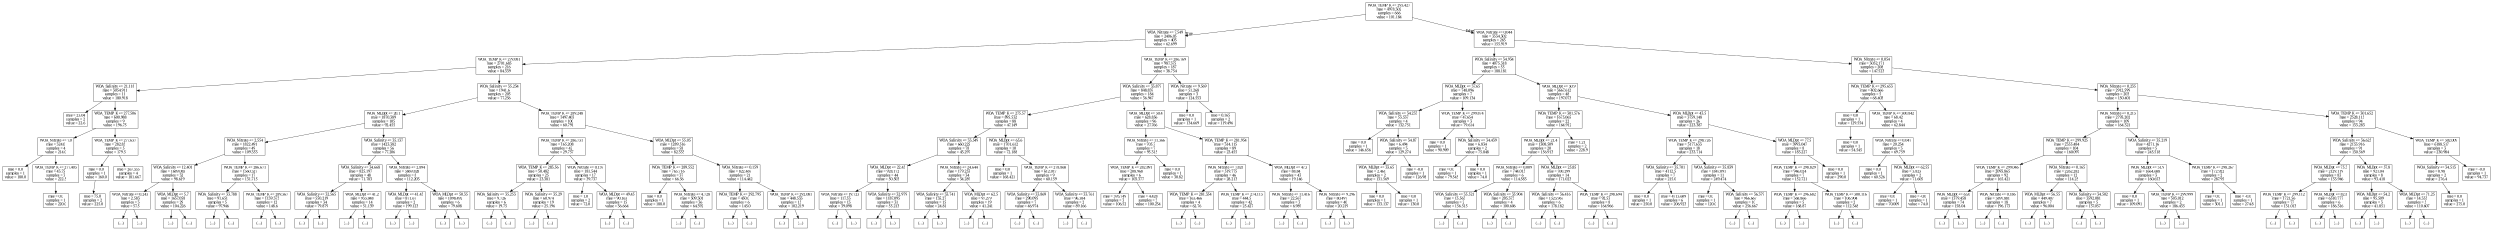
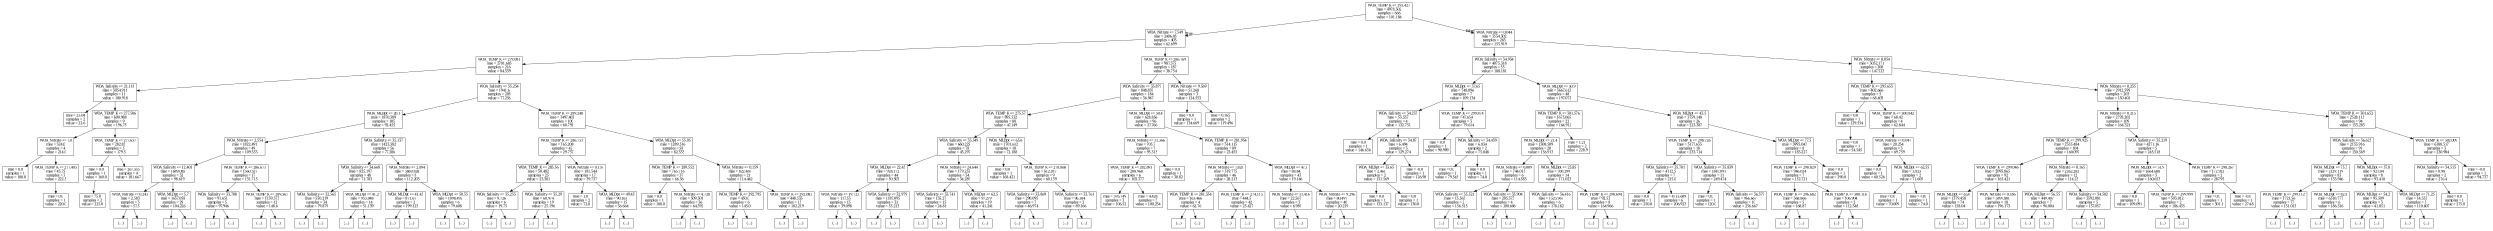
edge "WOA_MLDpt <= 57.8 mse = 921.04 samples = 8 value = 93.418" -> "WOA_MLDpt <= 54.2 mse = 95.509 samples = 3 value = 41.851": reversed
